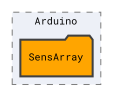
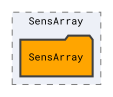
cluster "Arduino": label "Arduino" -> "SensArray"
